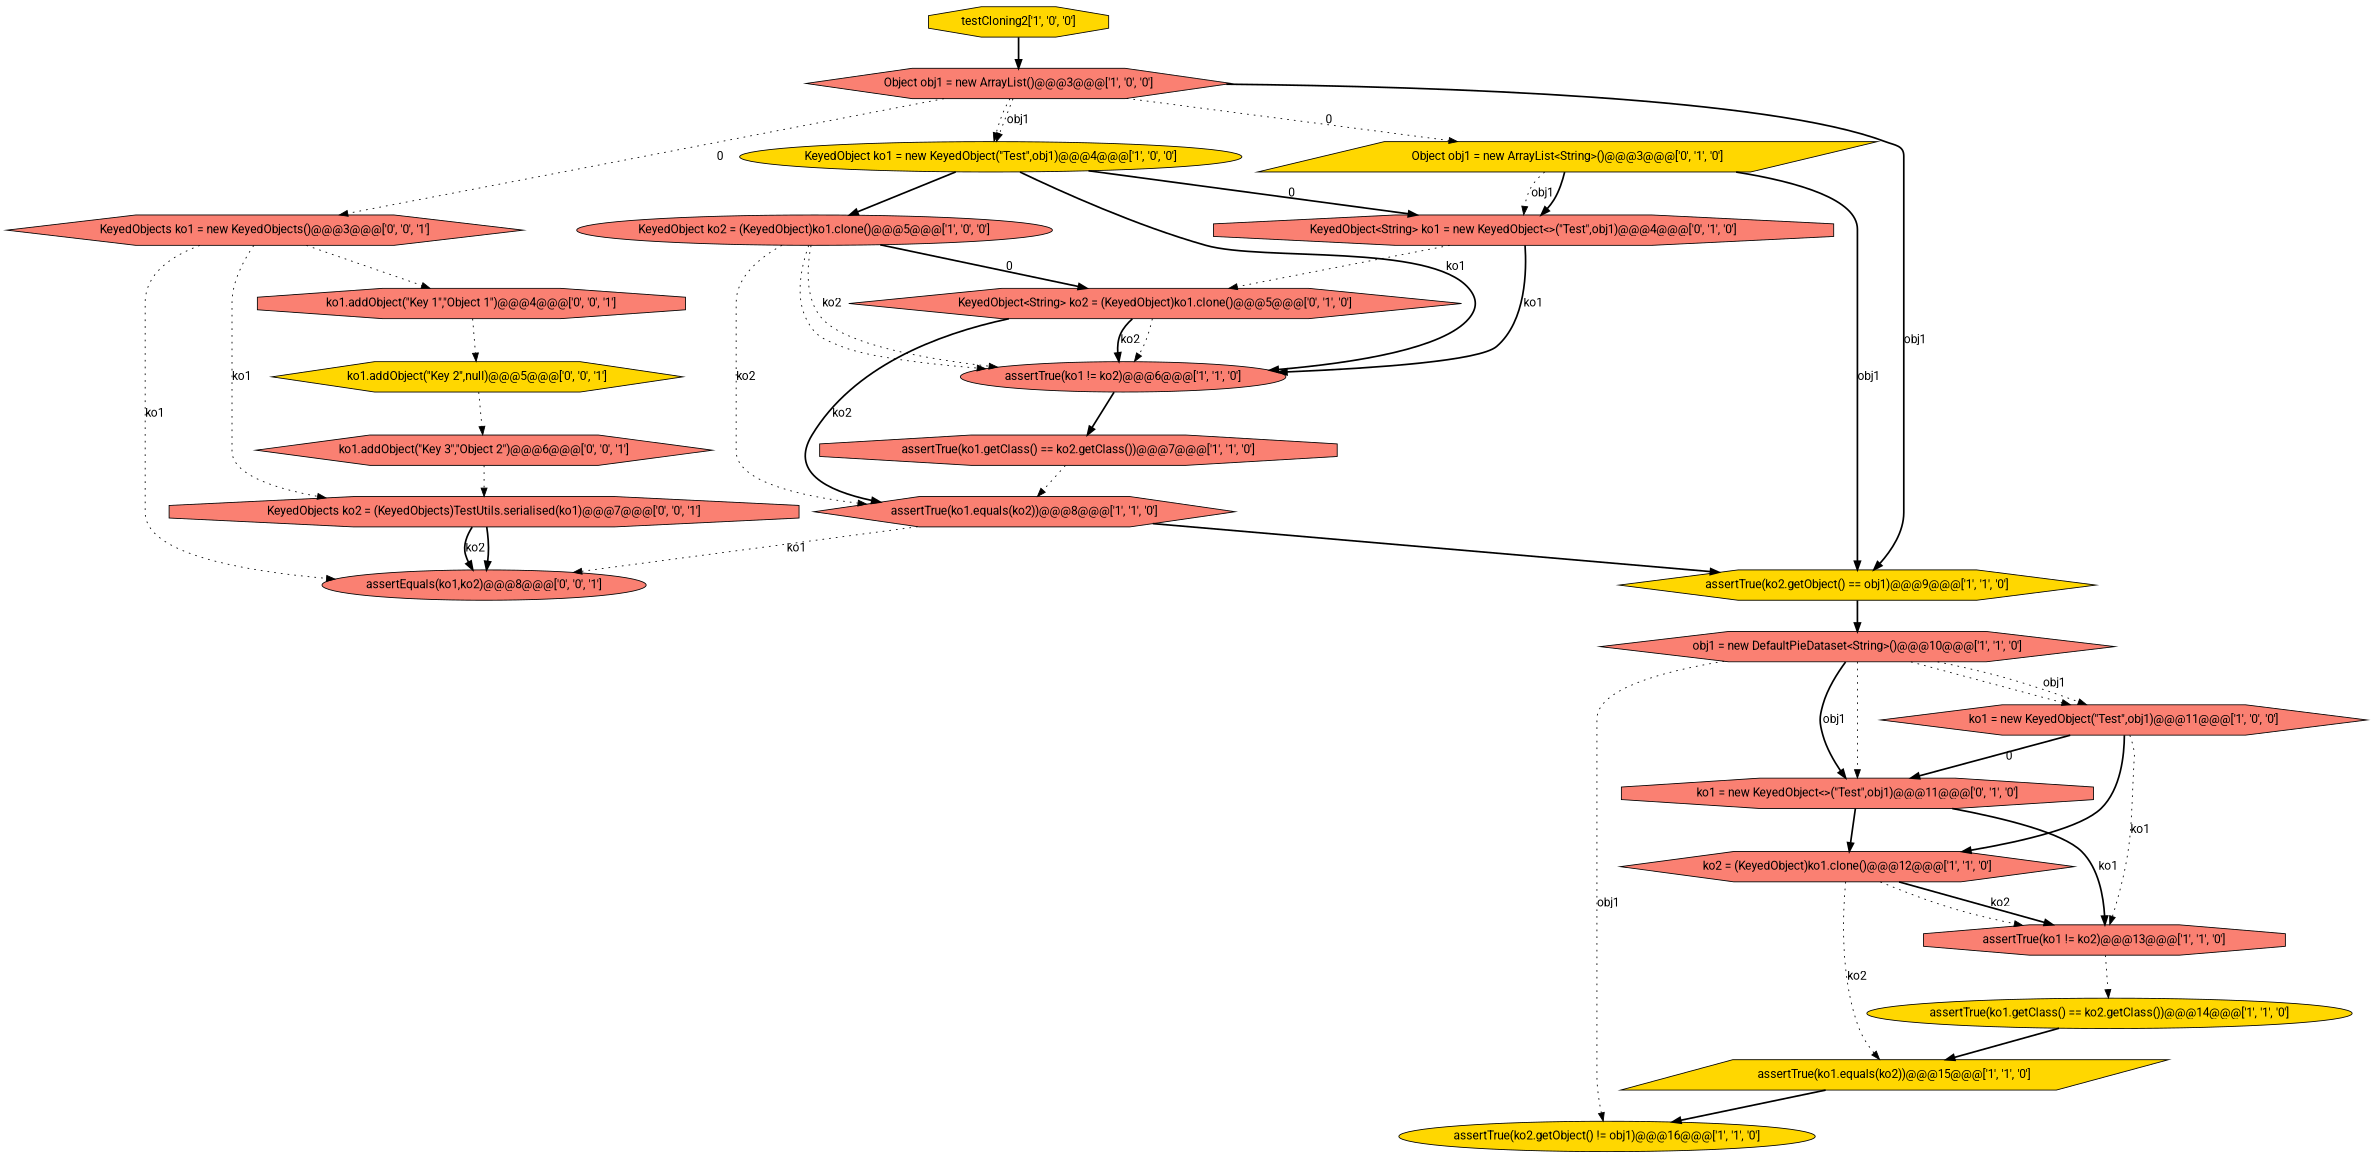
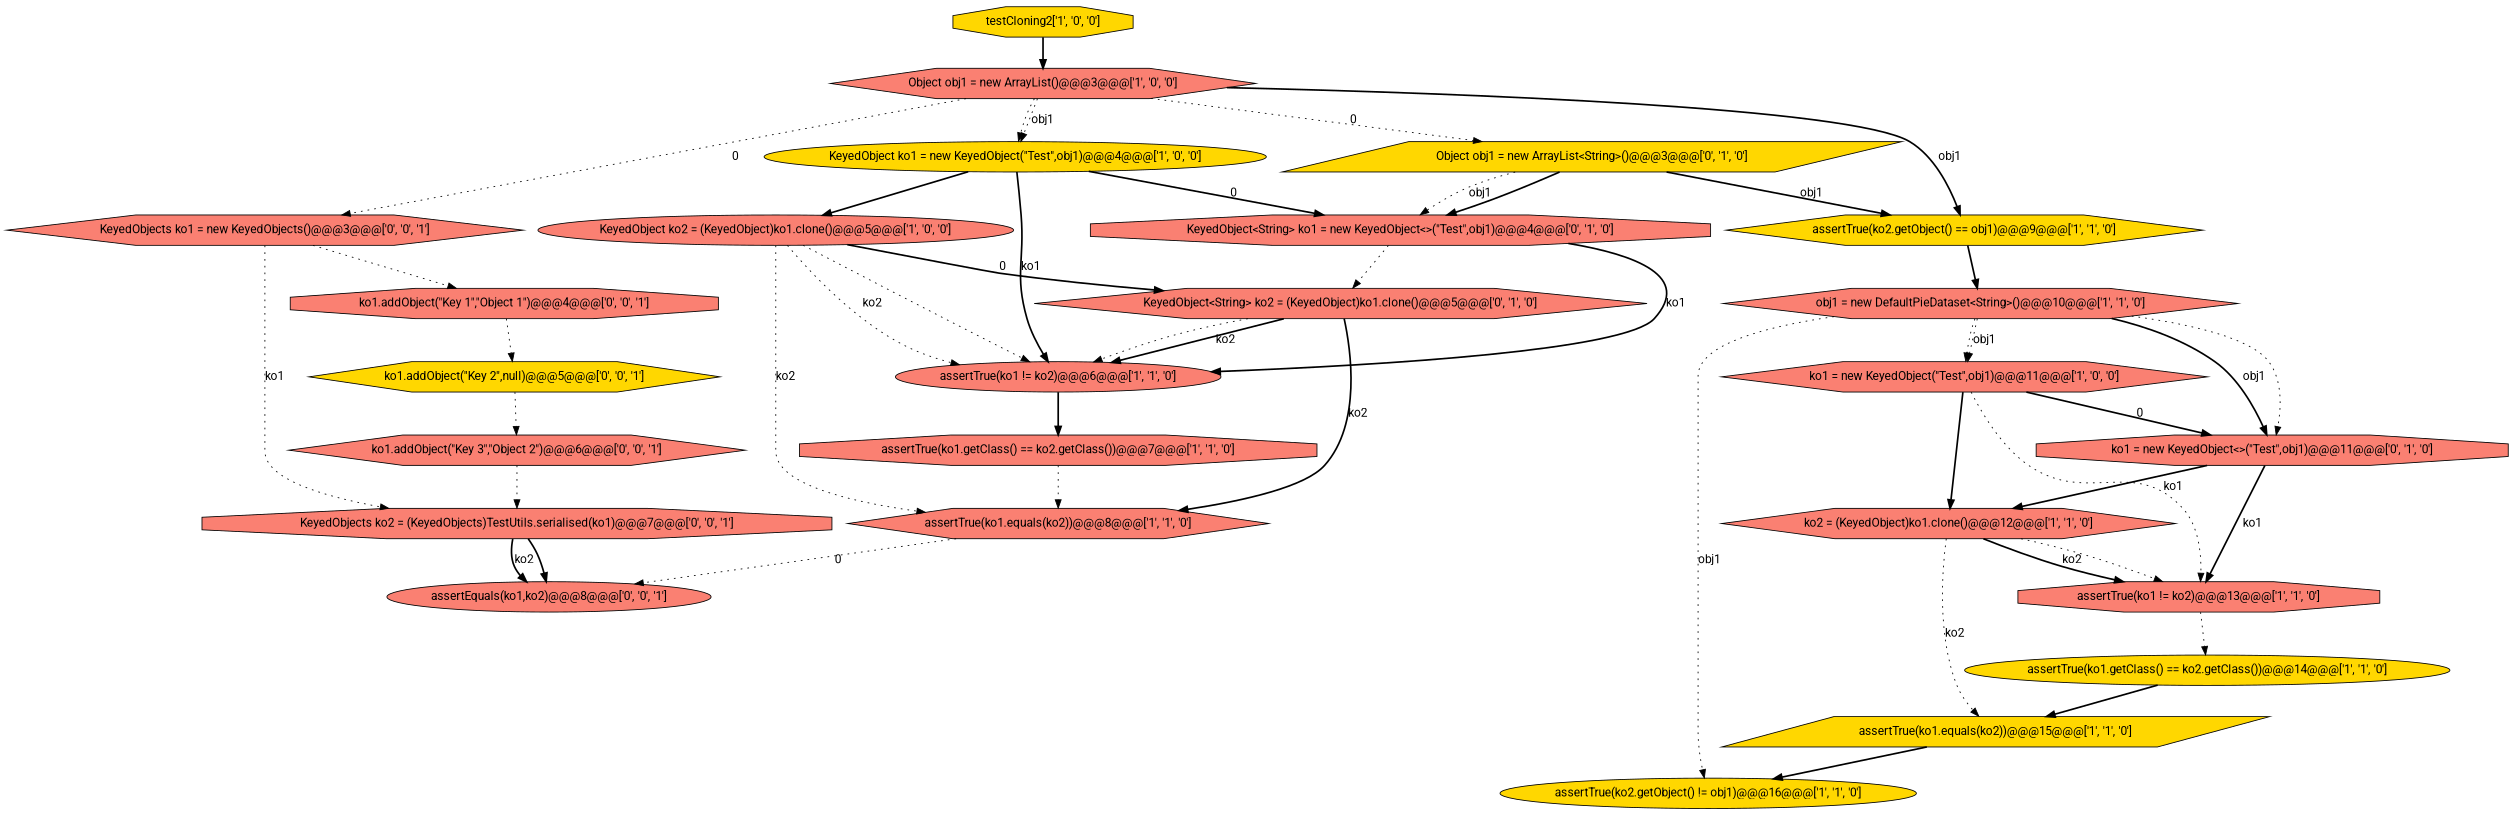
edge "KeyedObjects ko1 = new KeyedObjects()@@@3@@@['0', '0', '1']" -> "assertEquals(ko1,ko2)@@@8@@@['0', '0', '1']": removed, label "ko1"
edge "assertTrue(ko1.equals(ko2))@@@8@@@['1', '1', '0']" -> "assertEquals(ko1,ko2)@@@8@@@['0', '0', '1']": label "ko1" -> "0"
edge "assertTrue(ko1.equals(ko2))@@@8@@@['1', '1', '0']" -> "assertTrue(ko2.getObject() == obj1)@@@9@@@['1', '1', '0']": removed
